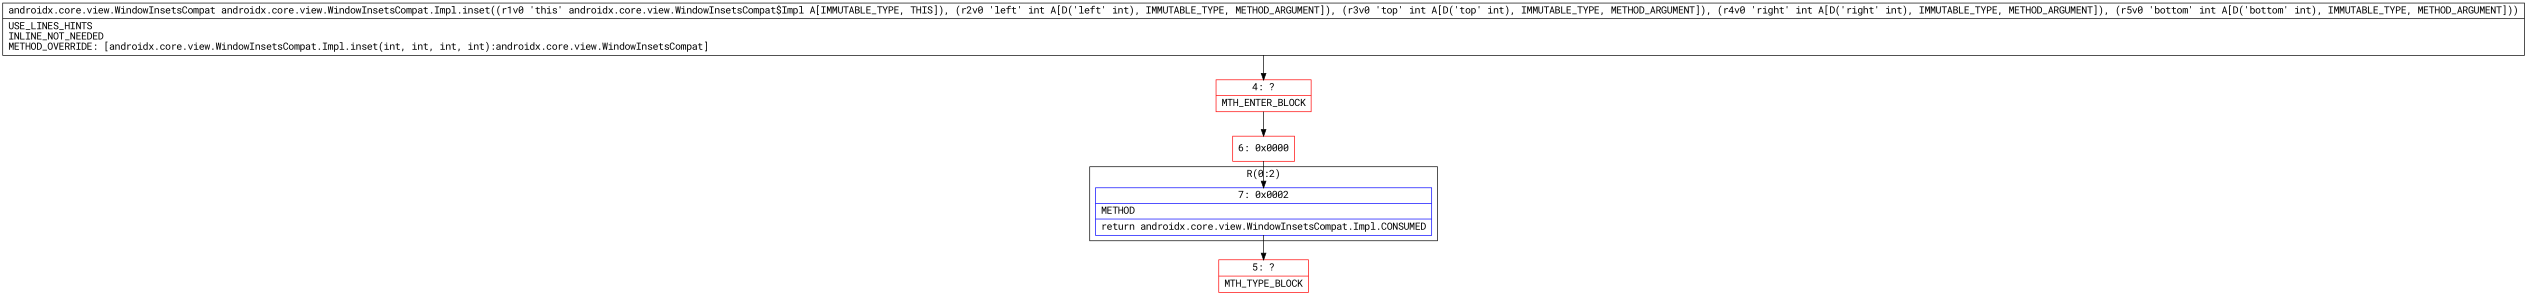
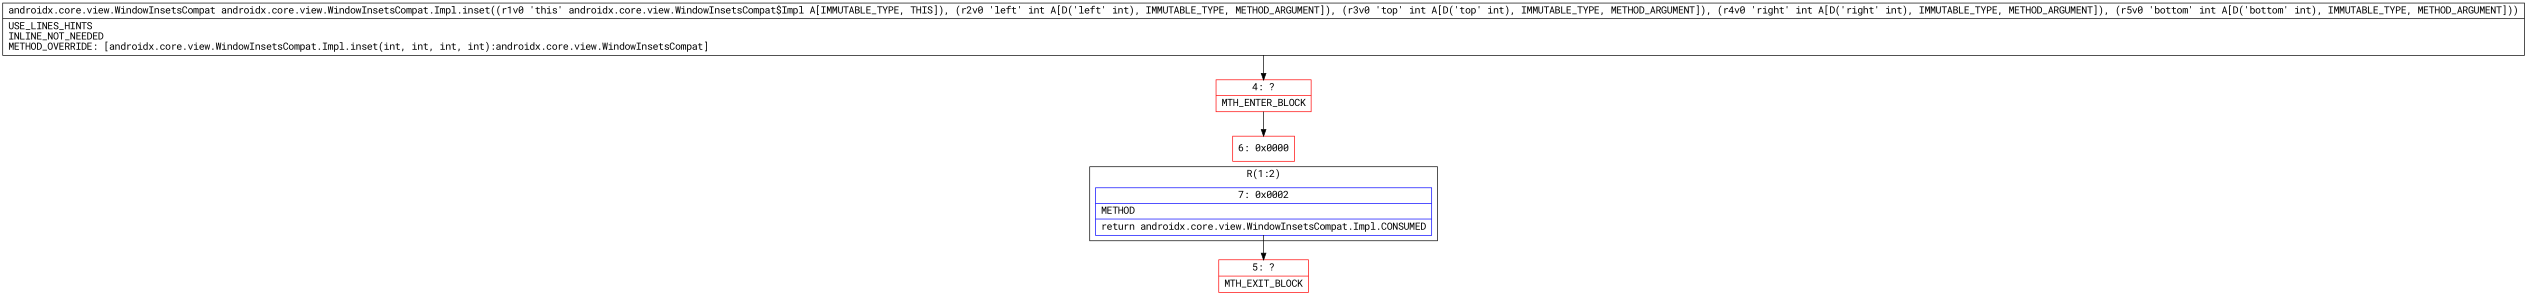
edge "6: 0x0000" -> "7: 0x0002": removed
cluster "R(0:2)": label "R(0:2)" -> "R(1:2)"
node "5: ?": text "MTH_TYPE_BLOCK" -> "MTH_EXIT_BLOCK"
